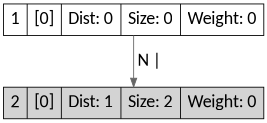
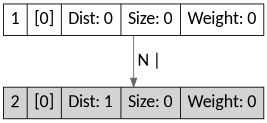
node "2": text "Size: 2" -> "Size: 0"
